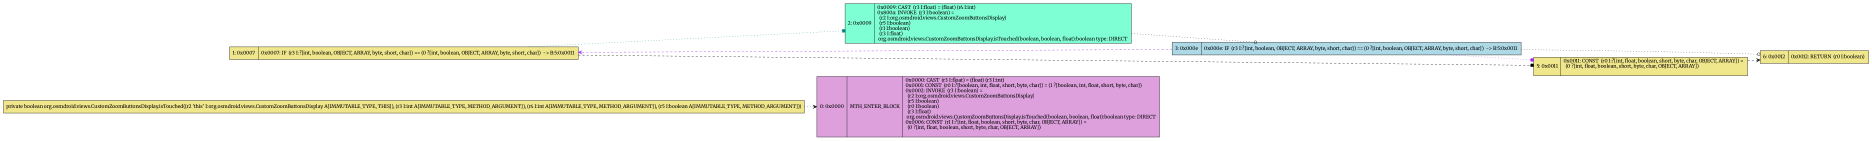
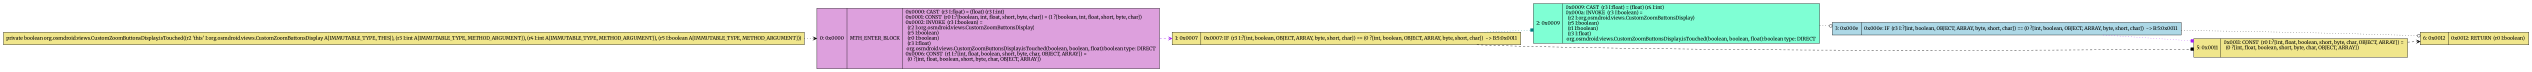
node "2: 0x0009": text "0x800a: INVOKE  (r3 I:boolean) =" -> "0x000a: INVOKE  (r3 I:boolean) ="
edge "3: 0x000e" -> "1: 0x0007": now "0: 0x0000" -> "1: 0x0007"
